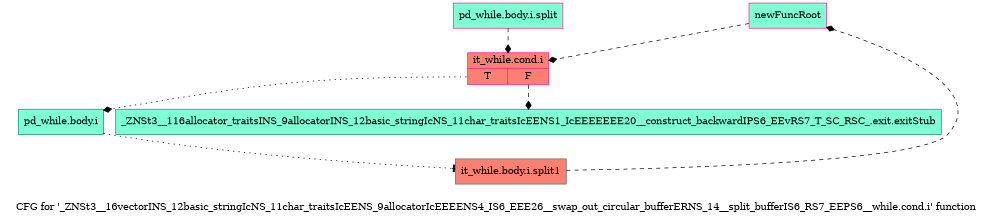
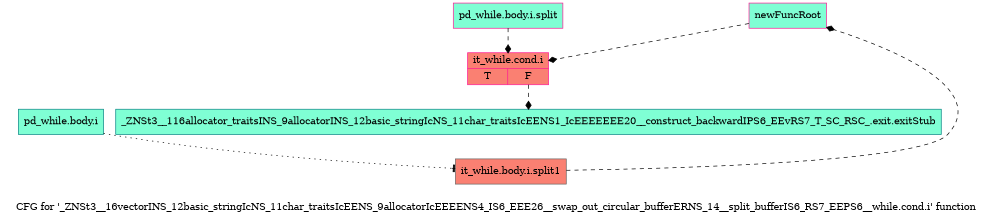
edge "it_while.cond.i" -> "pd_while.body.i": removed
